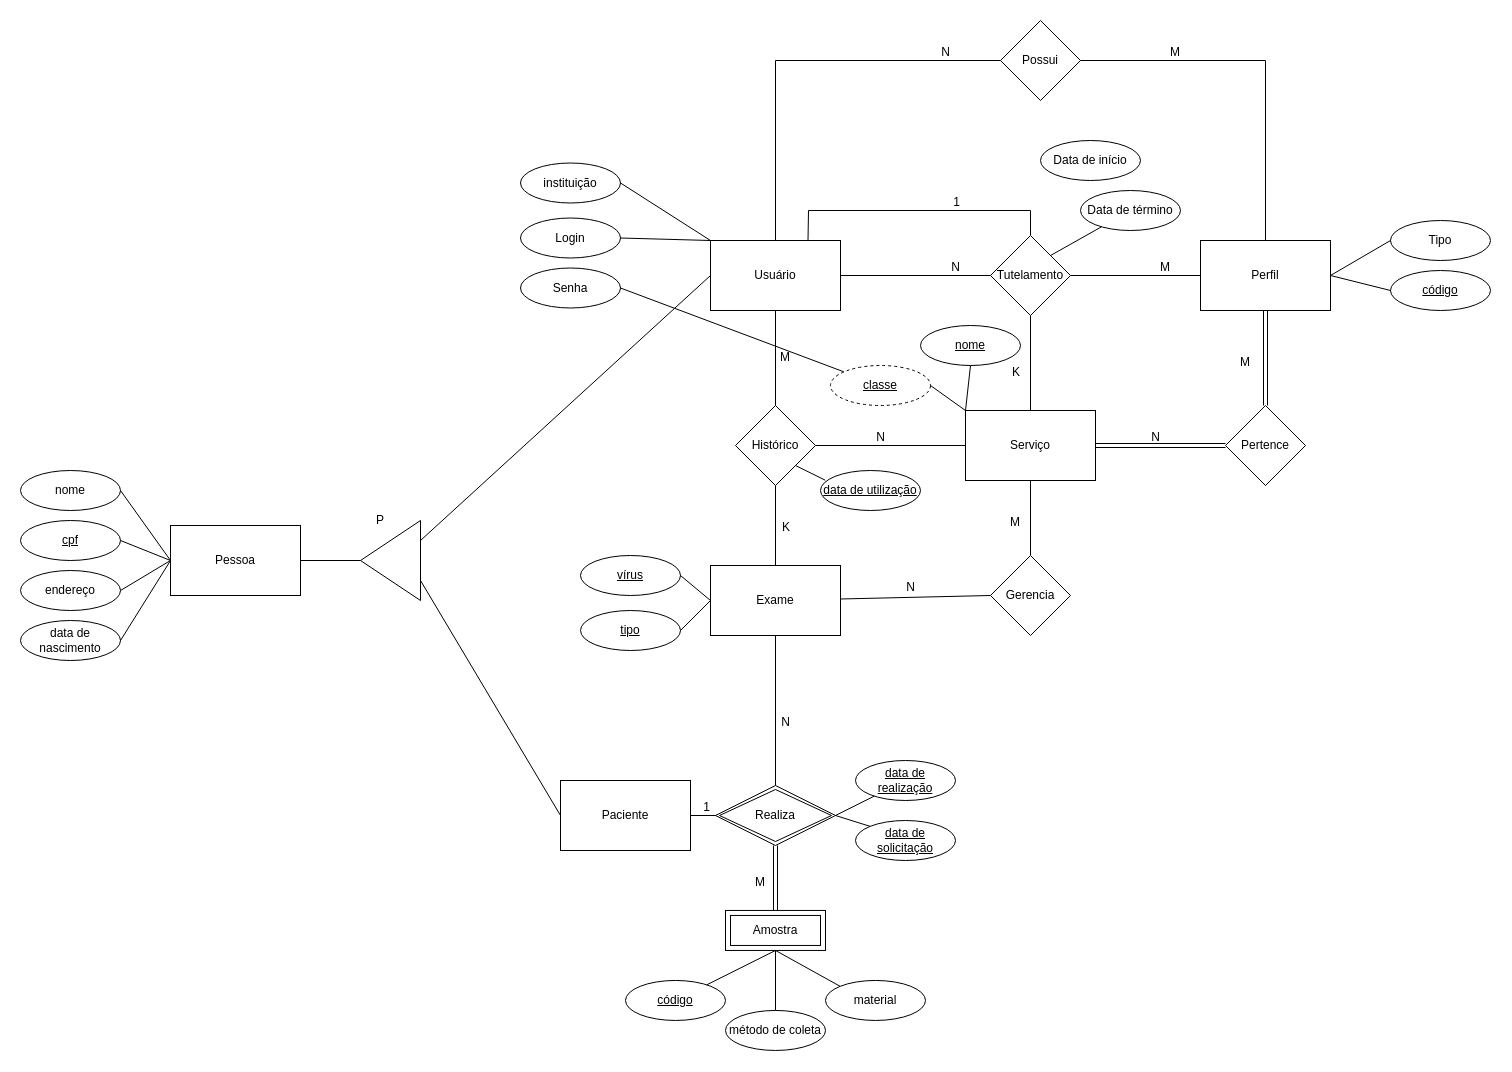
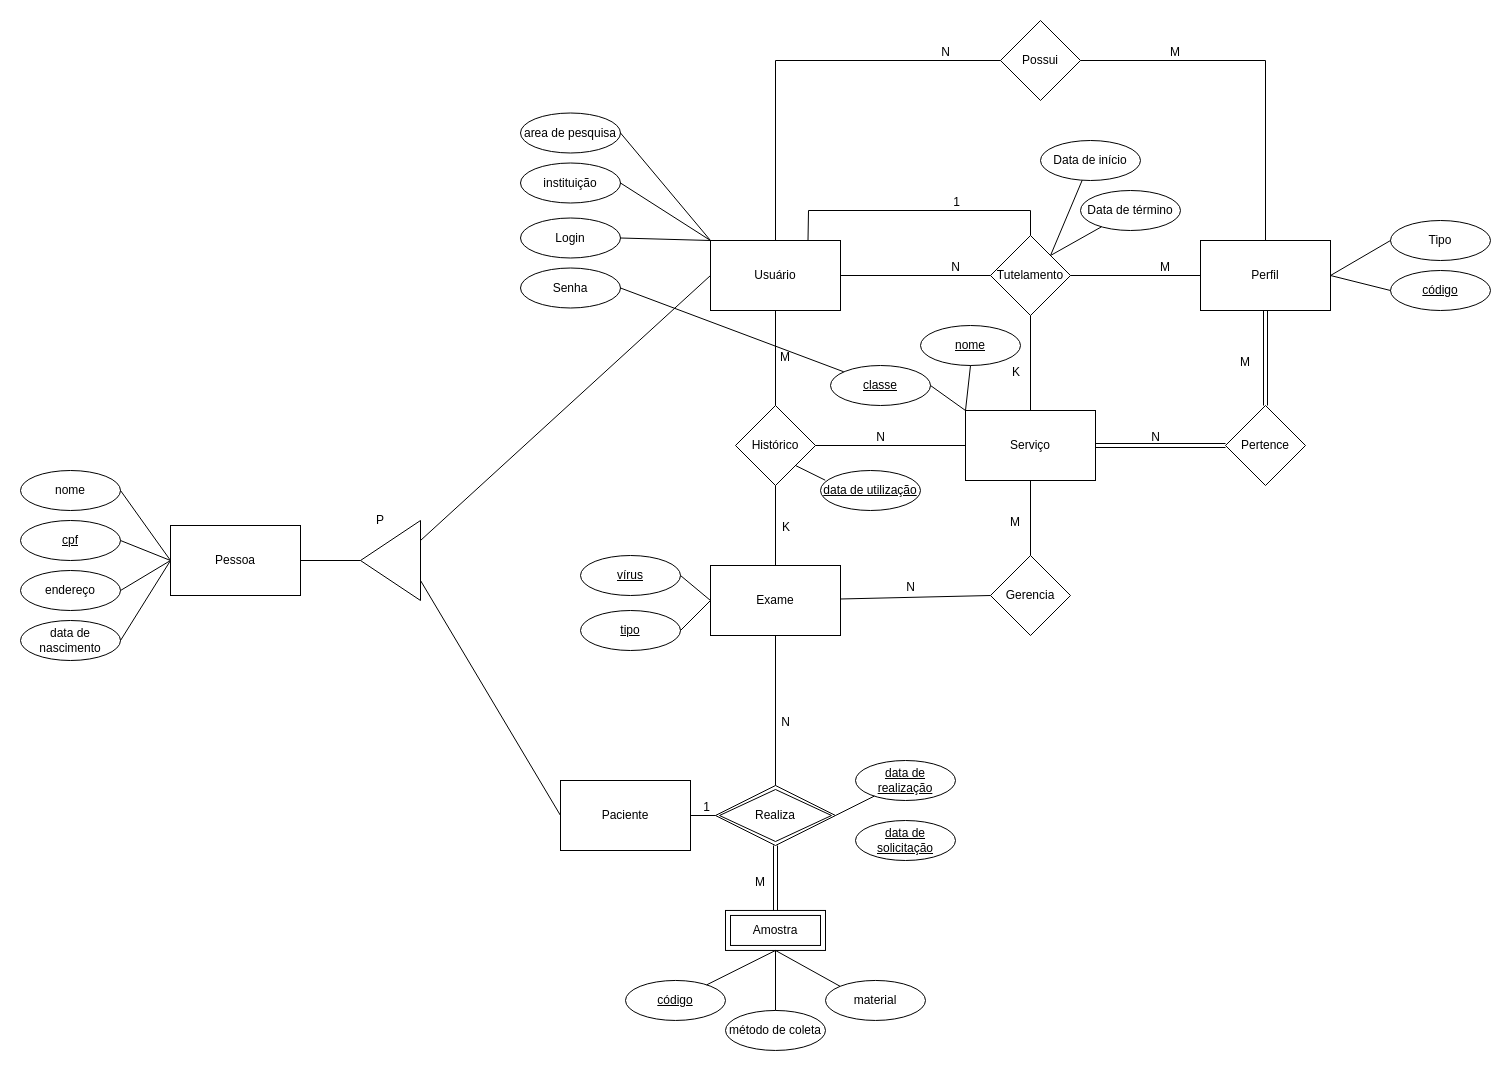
node "area de pesquisa": added
edge "area de pesquisa" -- "Usuário": added
edge "Data de início" -- "Tutelamento": added
node "classe": style dashed -> solid
edge "Realiza" -- "data de solicitação": removed
